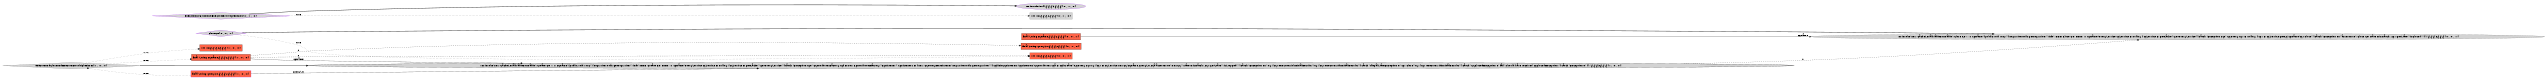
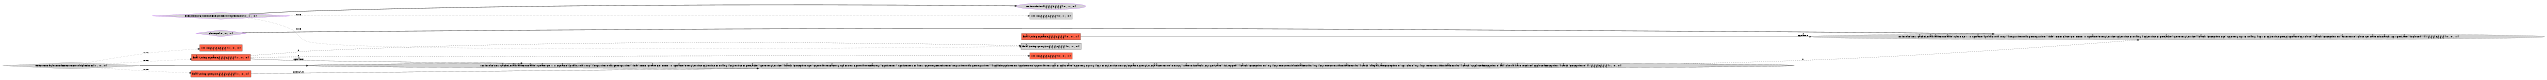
node "final String queryStr@@@2@@@['0', '1', '0']": fillcolor tomato -> lightgray
edge "executeAndCloseAndExecuteIRMultipleTimes['0', '1', '0']" -> "final String queryStr@@@2@@@['0', '1', '0']": added, label "true"
edge "closeCQ['0', '0', '1']" -> "VM vm@@@2@@@['0', '0', '1']": removed, label "true"
edge "final String queryStr@@@2@@@['1', '0', '0']" -> "executeAndCloseAndExecuteIRMultipleTimes['1', '0', '0']": reversed
node "final String queryStr@@@2@@@['1', '0', '0']": color purple -> black
